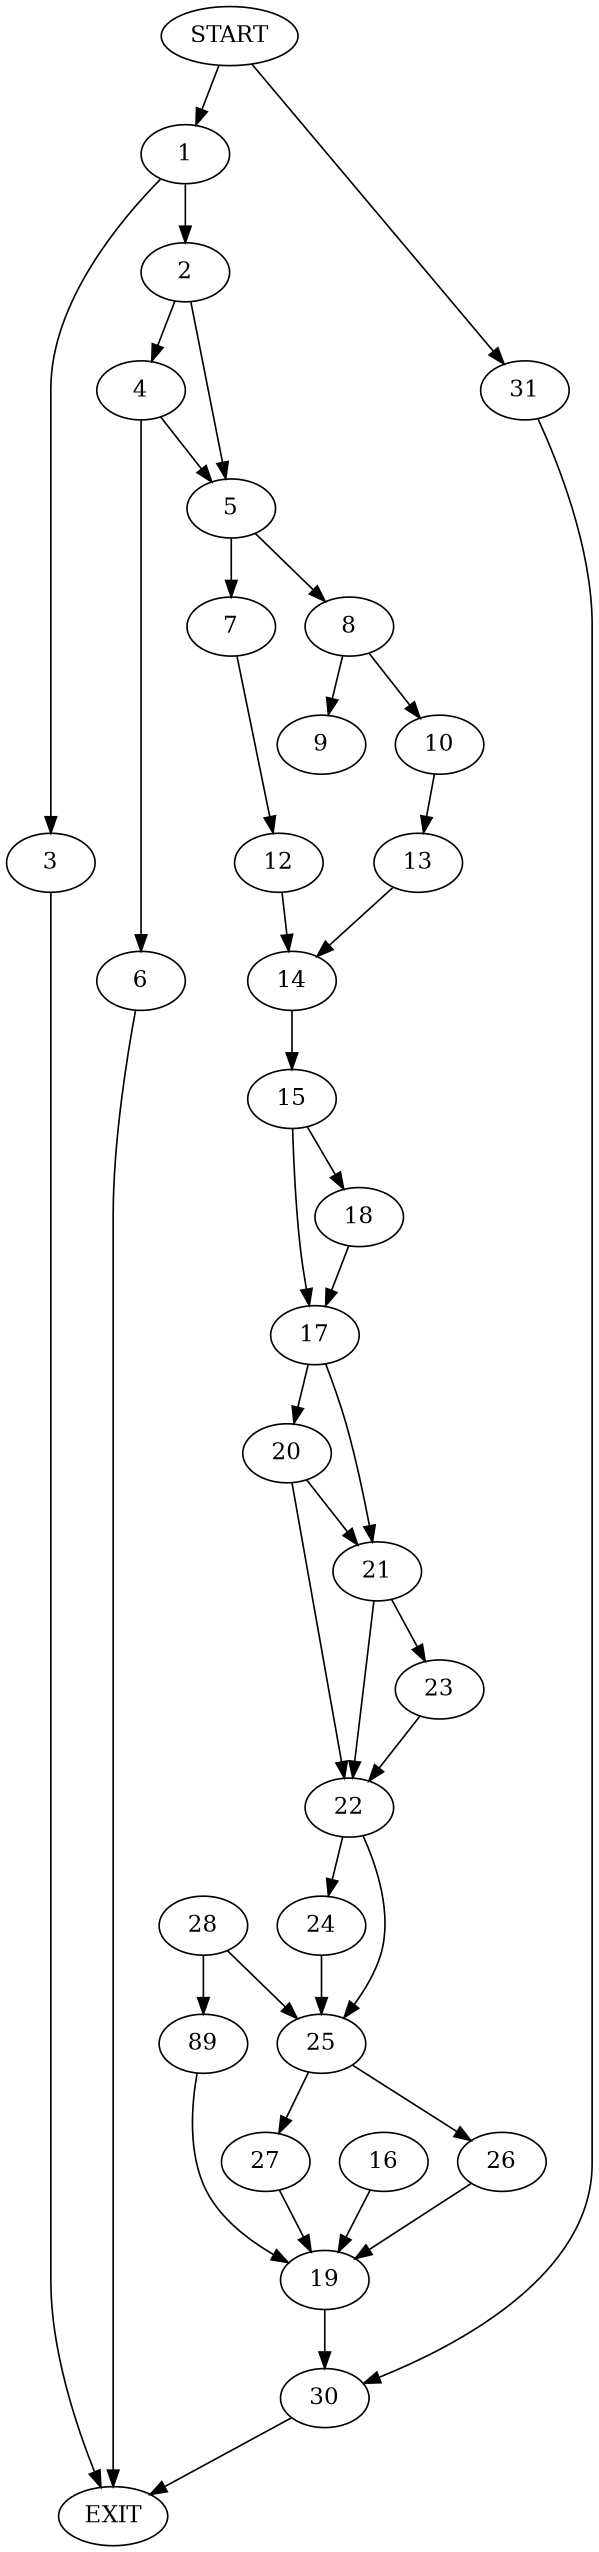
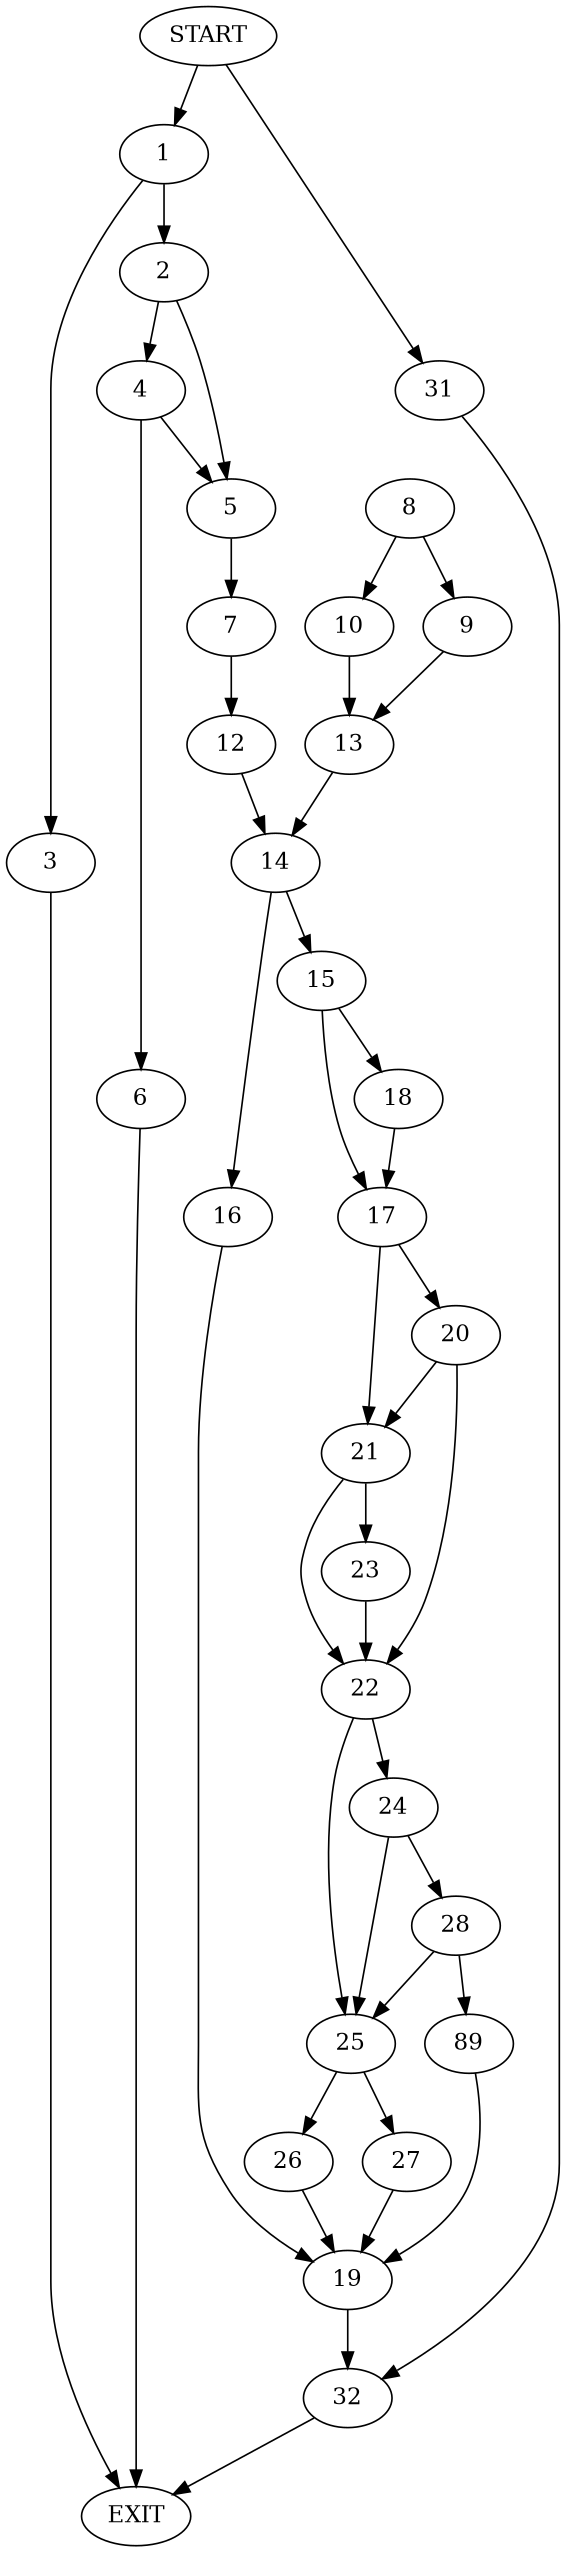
edge "5" -> "8": removed
edge "9" -> "13": added
edge "14" -> "16": added
edge "24" -> "28": added
node "30": label "30" -> "32"
